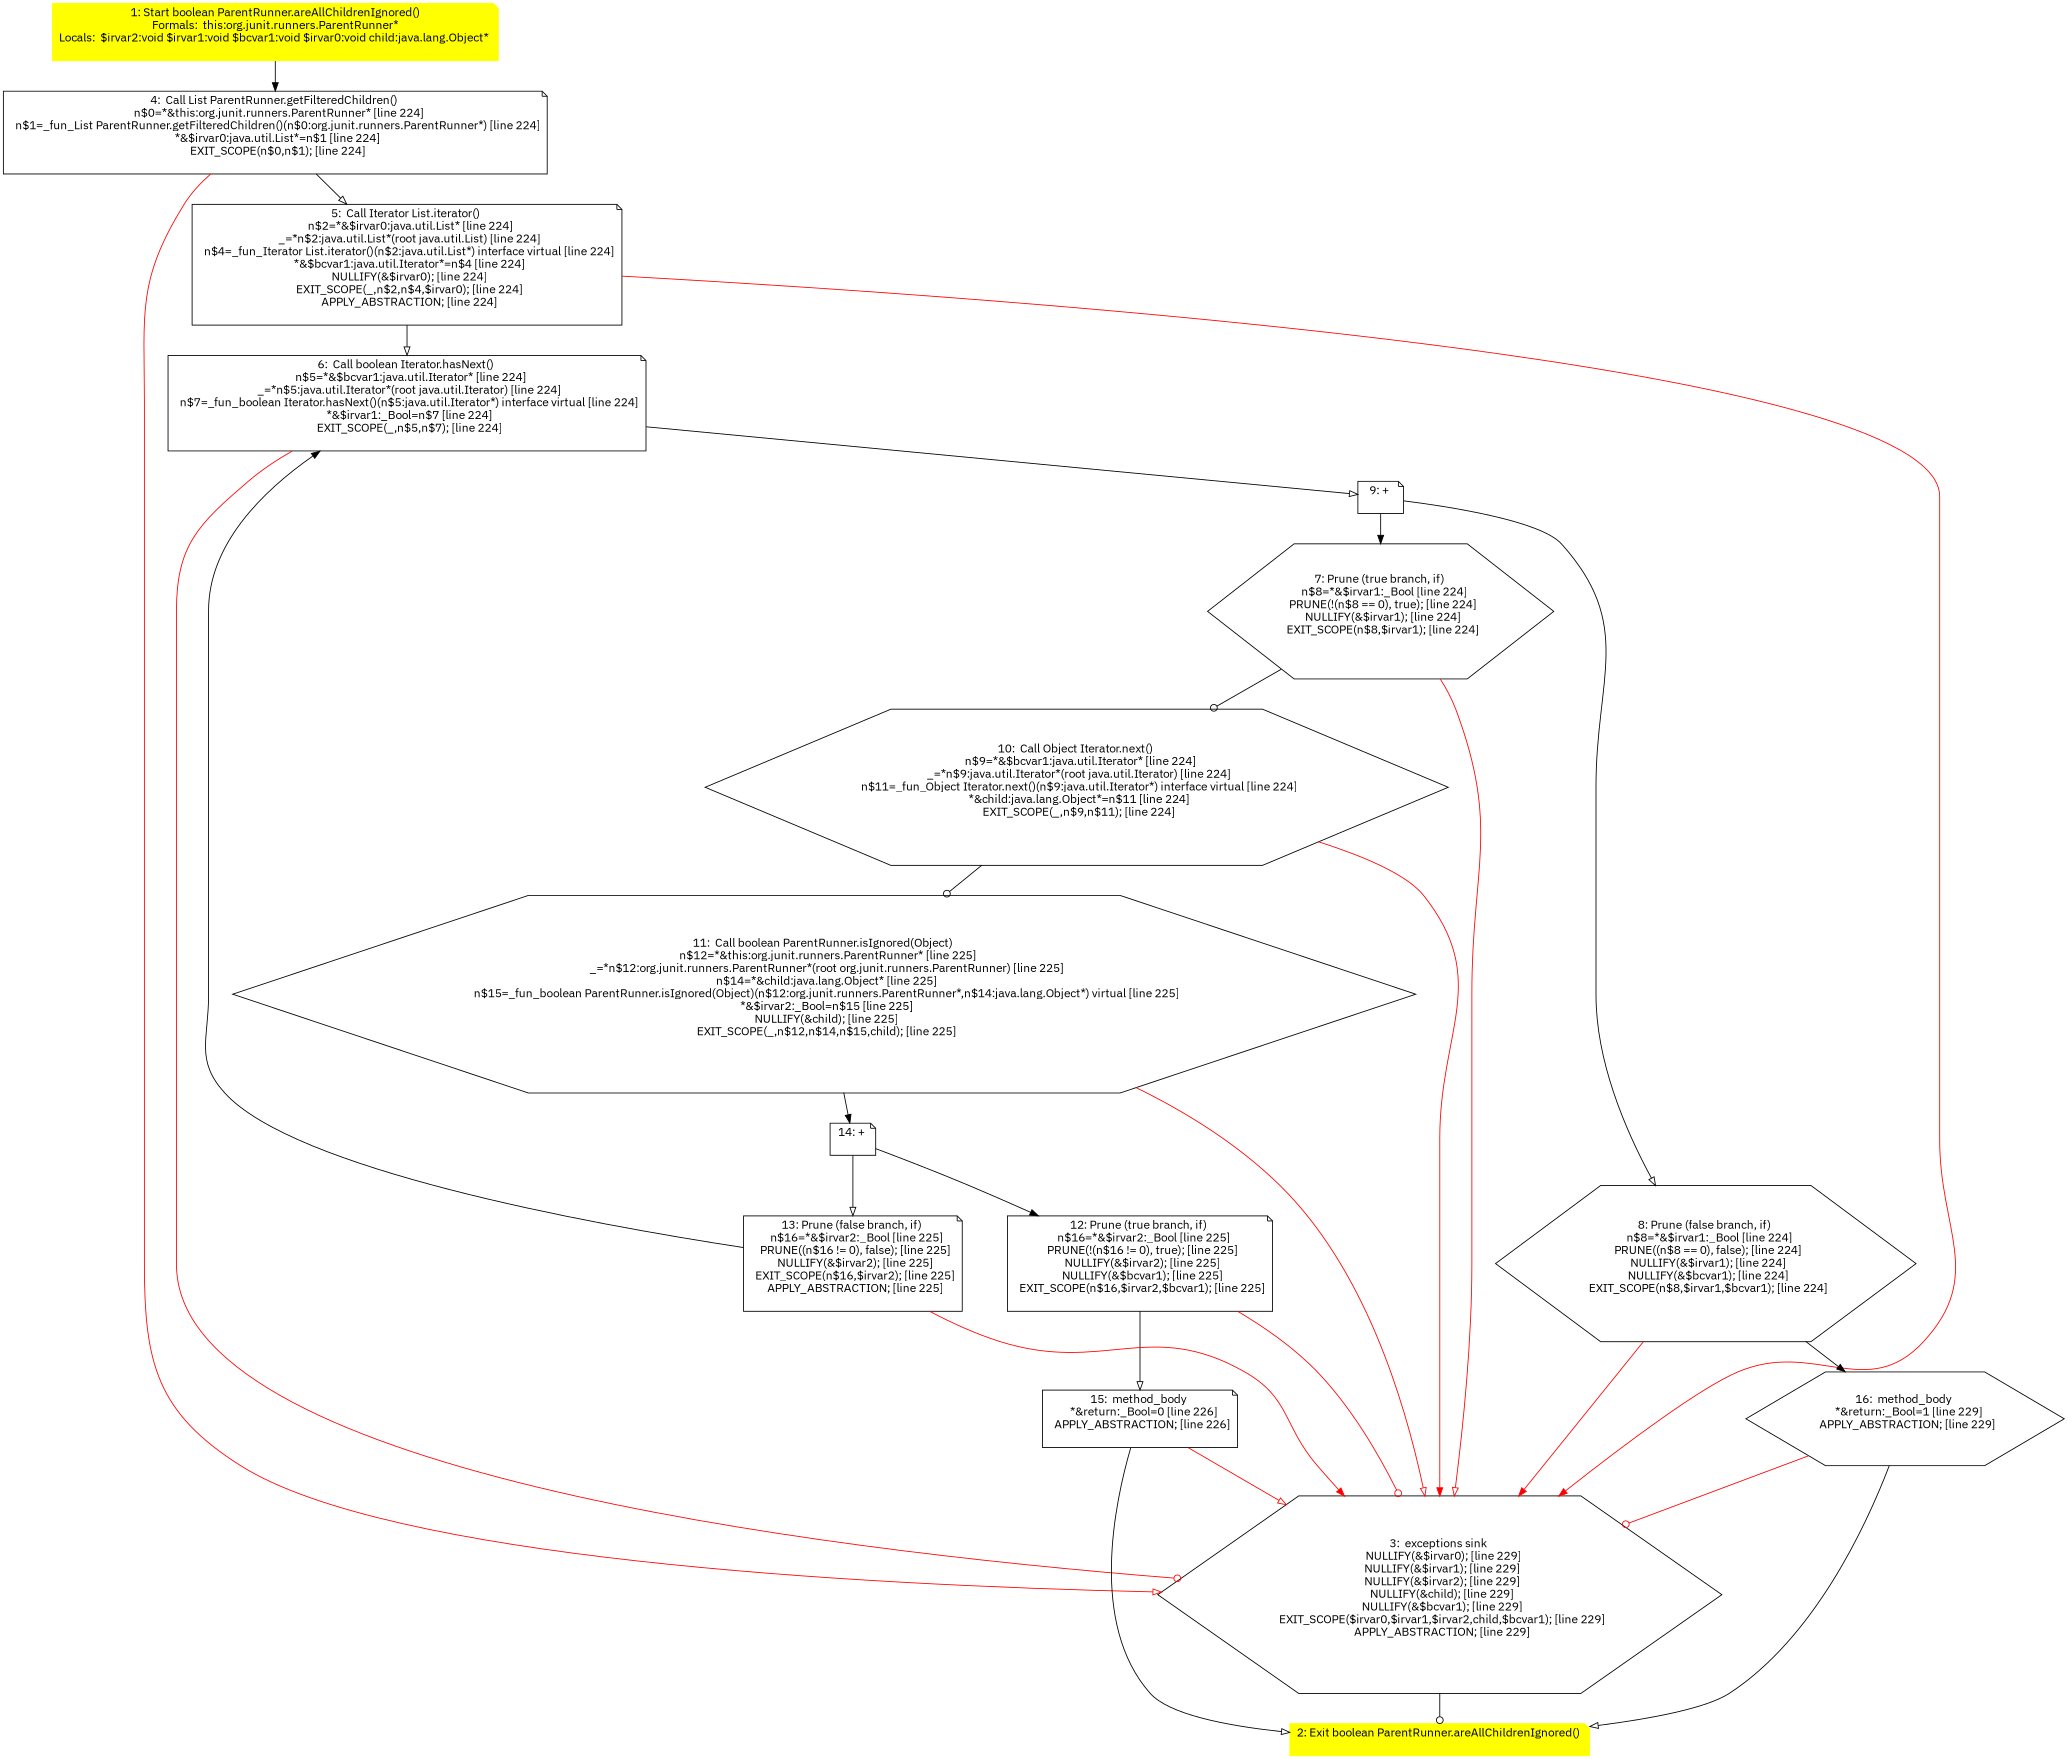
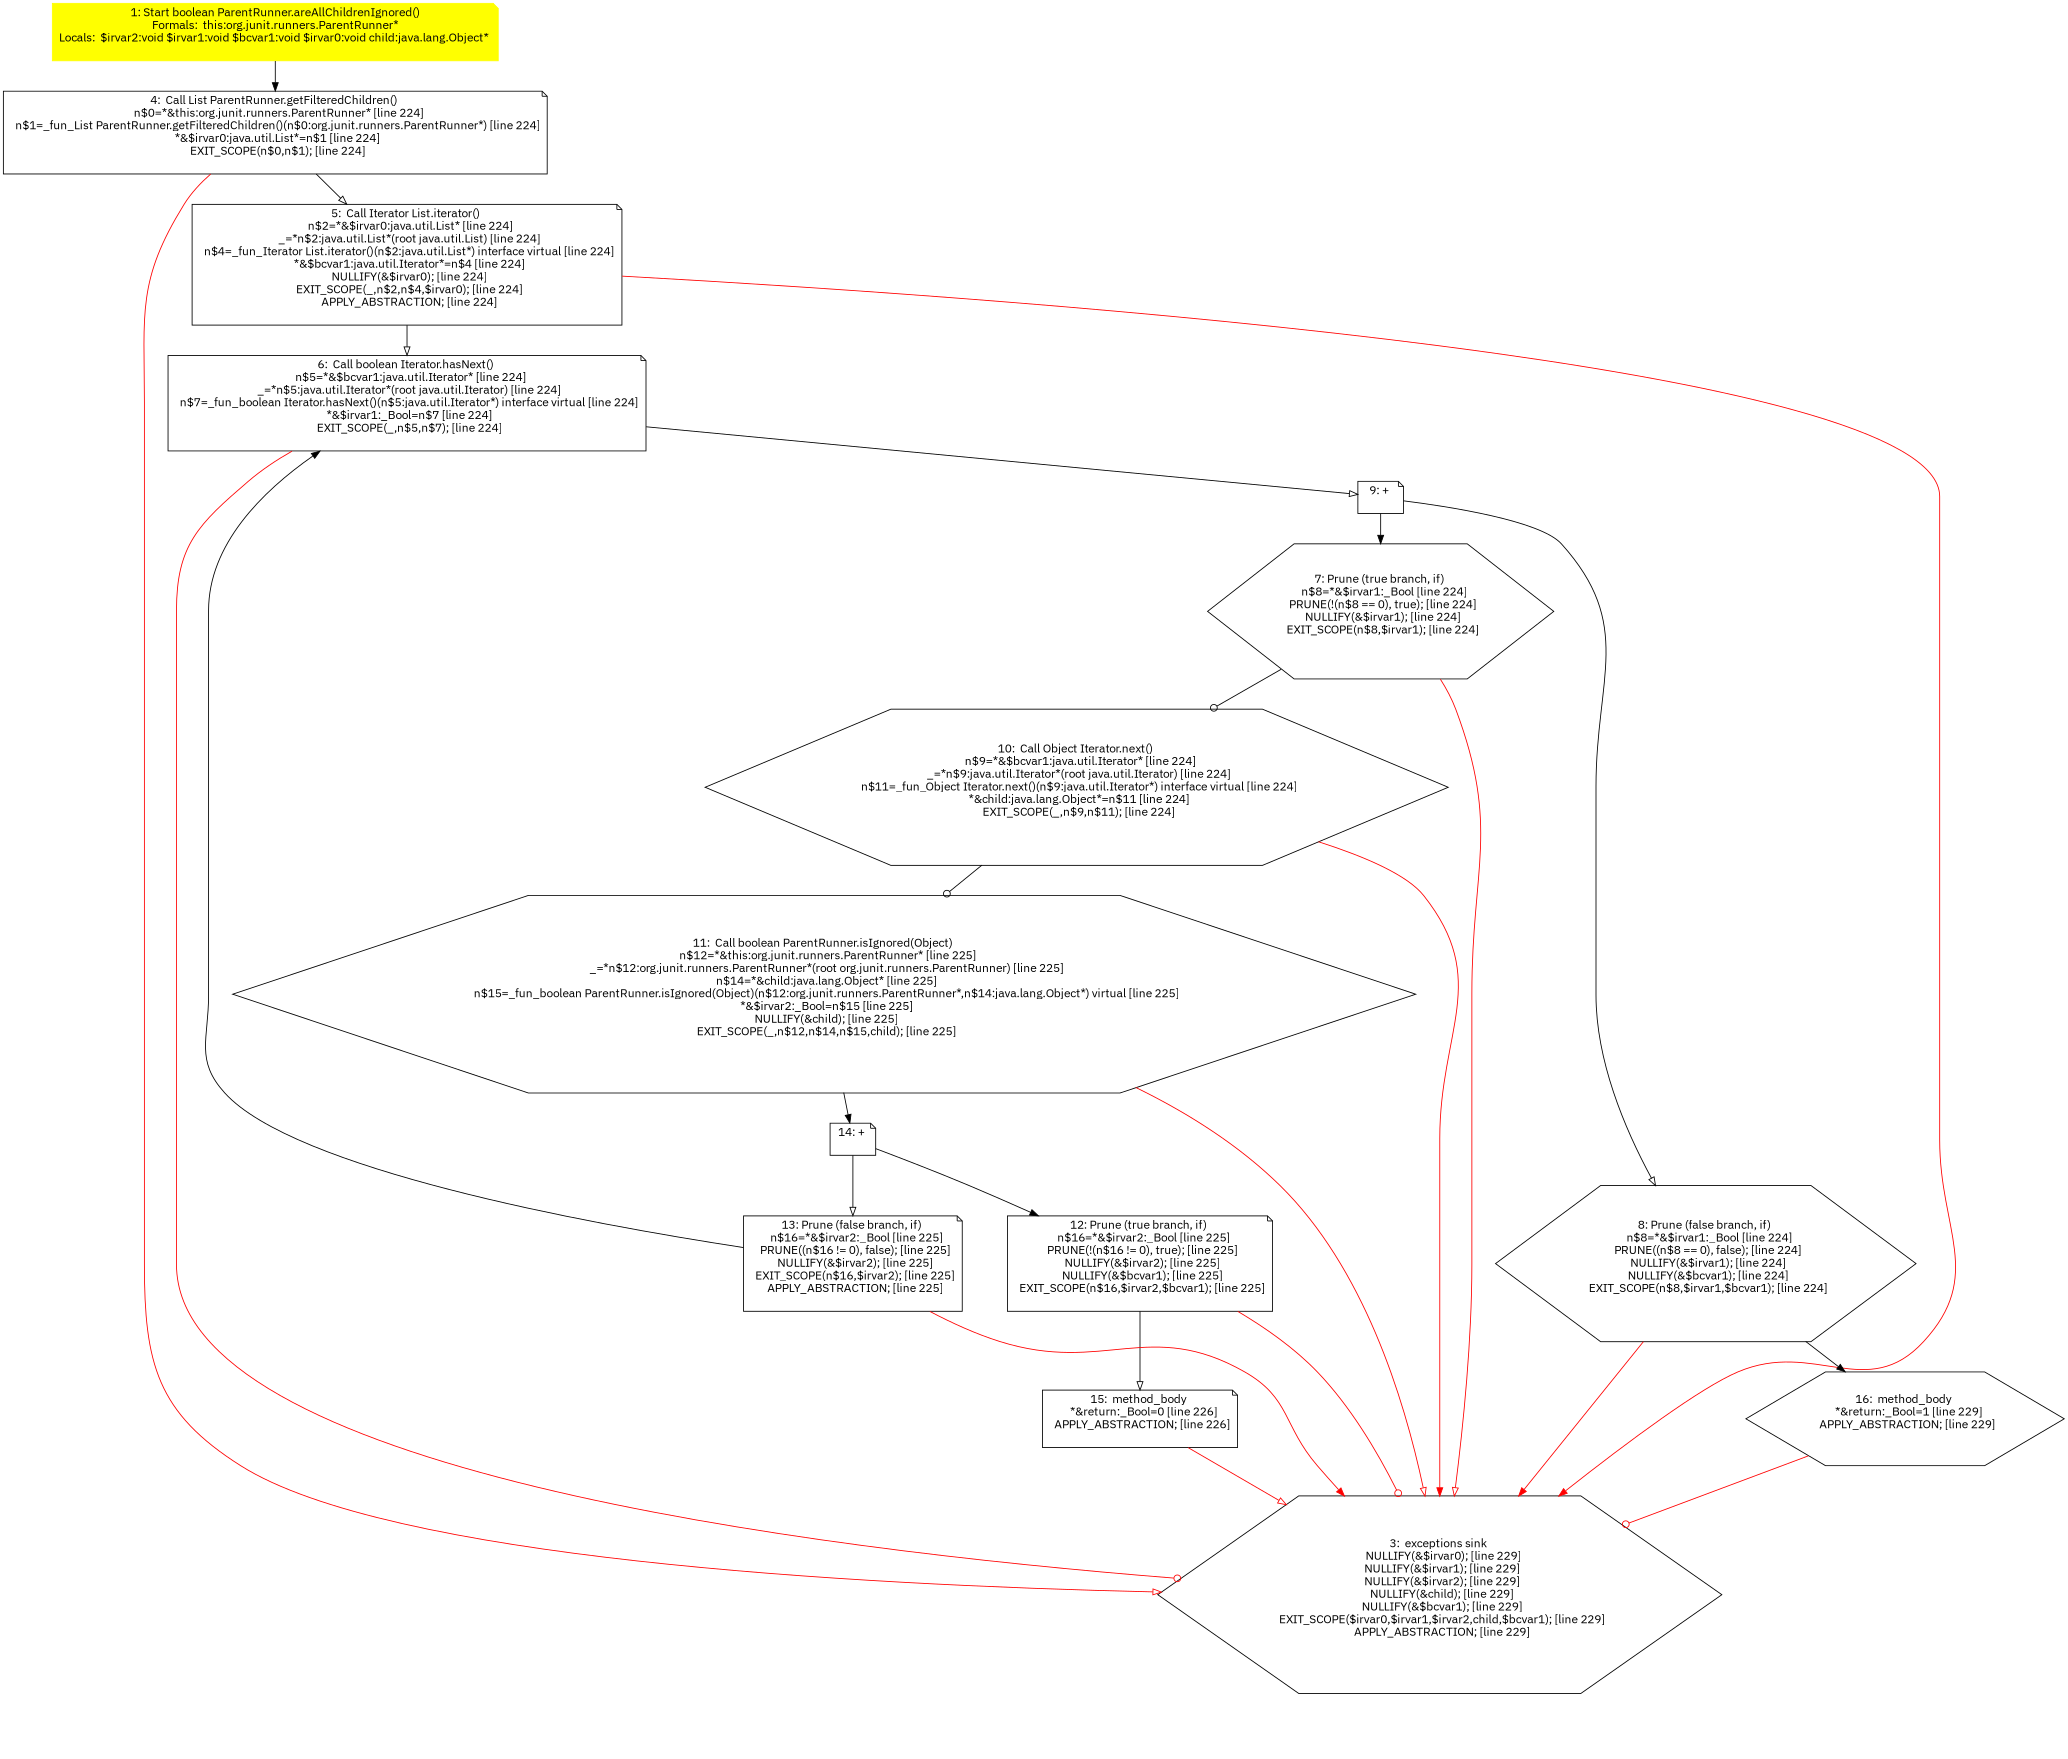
node "2: Exit boolean ParentRunner.areAllChildrenIgnored()": removed
